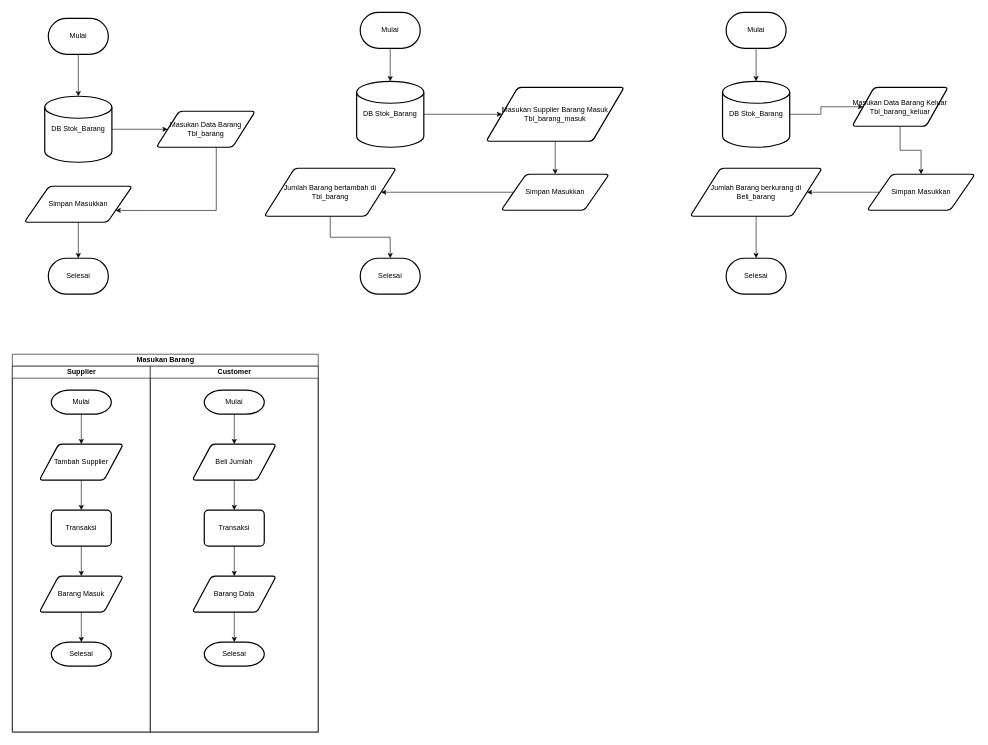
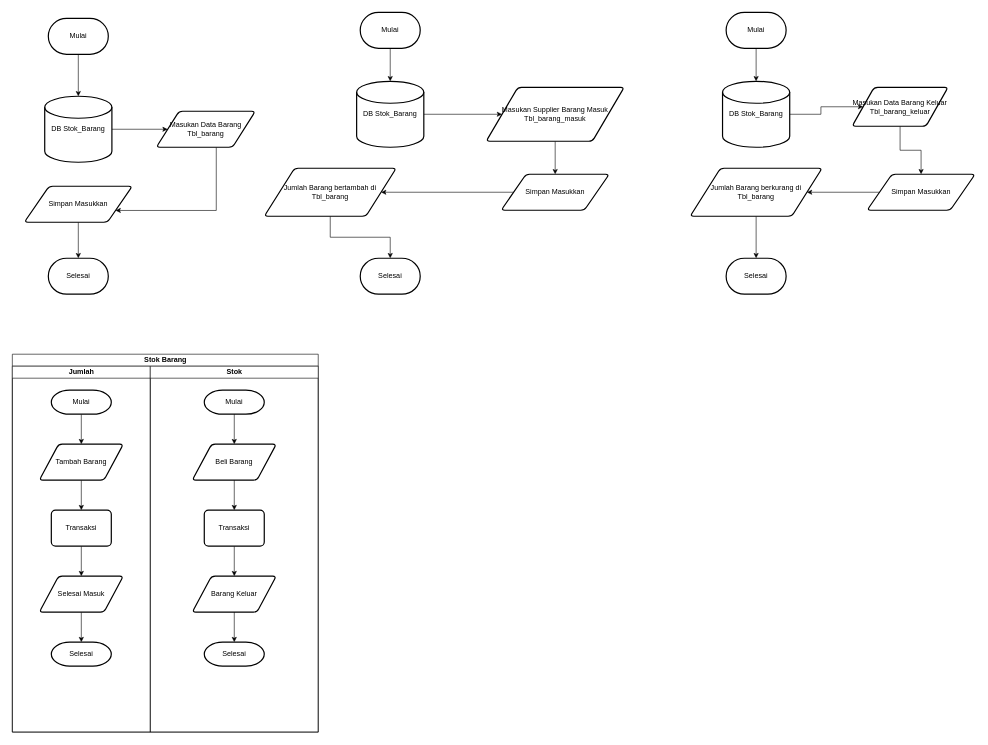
node "Jumlah Barang berkurang di Beli_barang": label "Jumlah Barang berkurang di Beli_barang" -> "Jumlah Barang berkurang di Tbl_barang"
node "Masukan Barang": label "Masukan Barang" -> "Stok Barang"
node "Supplier": label "Supplier" -> "Jumlah"
node "Customer": label "Customer" -> "Stok"
node "Tambah Supplier": label "Tambah Supplier" -> "Tambah Barang"
node "Beli Jumlah": label "Beli Jumlah" -> "Beli Barang"
node "Barang Masuk": label "Barang Masuk" -> "Selesai Masuk"
node "Barang Data": label "Barang Data" -> "Barang Keluar"
